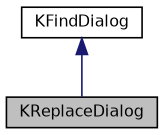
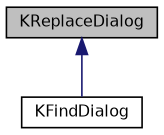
edge "KReplaceDialog" -> "KFindDialog": reversed
